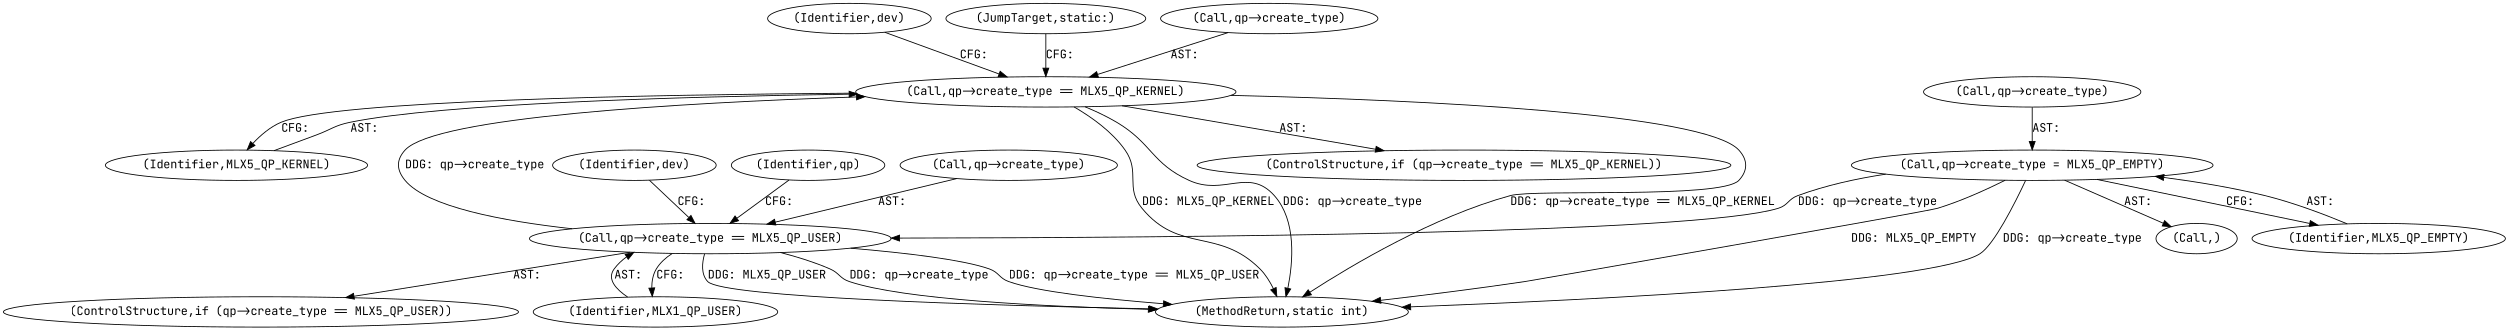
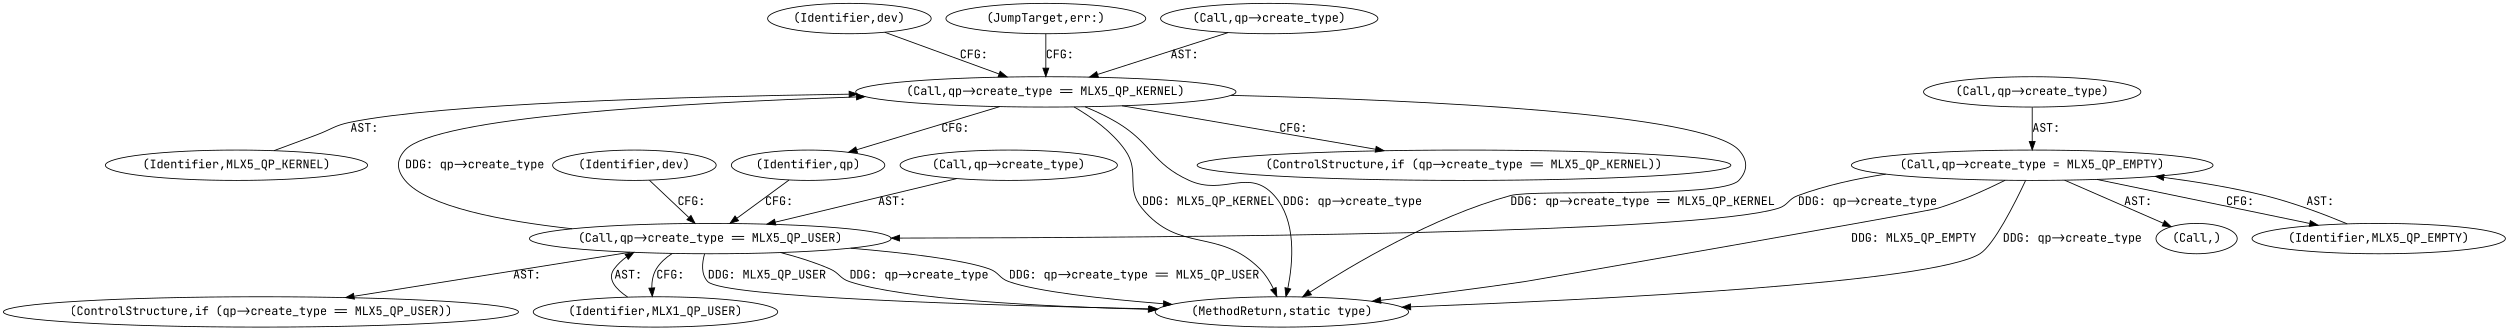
node "(JumpTarget,static:)": label "(JumpTarget,static:)" -> "(JumpTarget,err:)"
edge "(Call,qp->create_type == MLX5_QP_KERNEL)" -> "(Identifier,MLX5_QP_KERNEL)": now "(Call,qp->create_type == MLX5_QP_KERNEL)" -> "(Identifier,qp)"
edge "(Call,qp->create_type == MLX5_QP_KERNEL)" -> "(ControlStructure,if (qp->create_type == MLX5_QP_KERNEL))": label "AST: " -> "CFG: "
node "(MethodReturn,static int)": label "(MethodReturn,static int)" -> "(MethodReturn,static type)"
